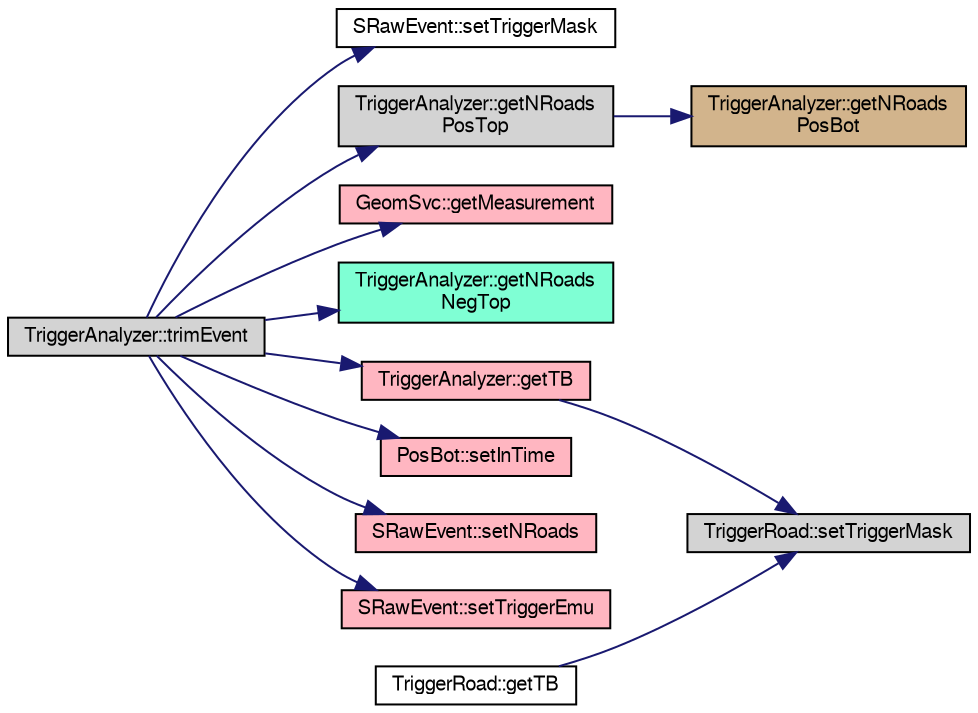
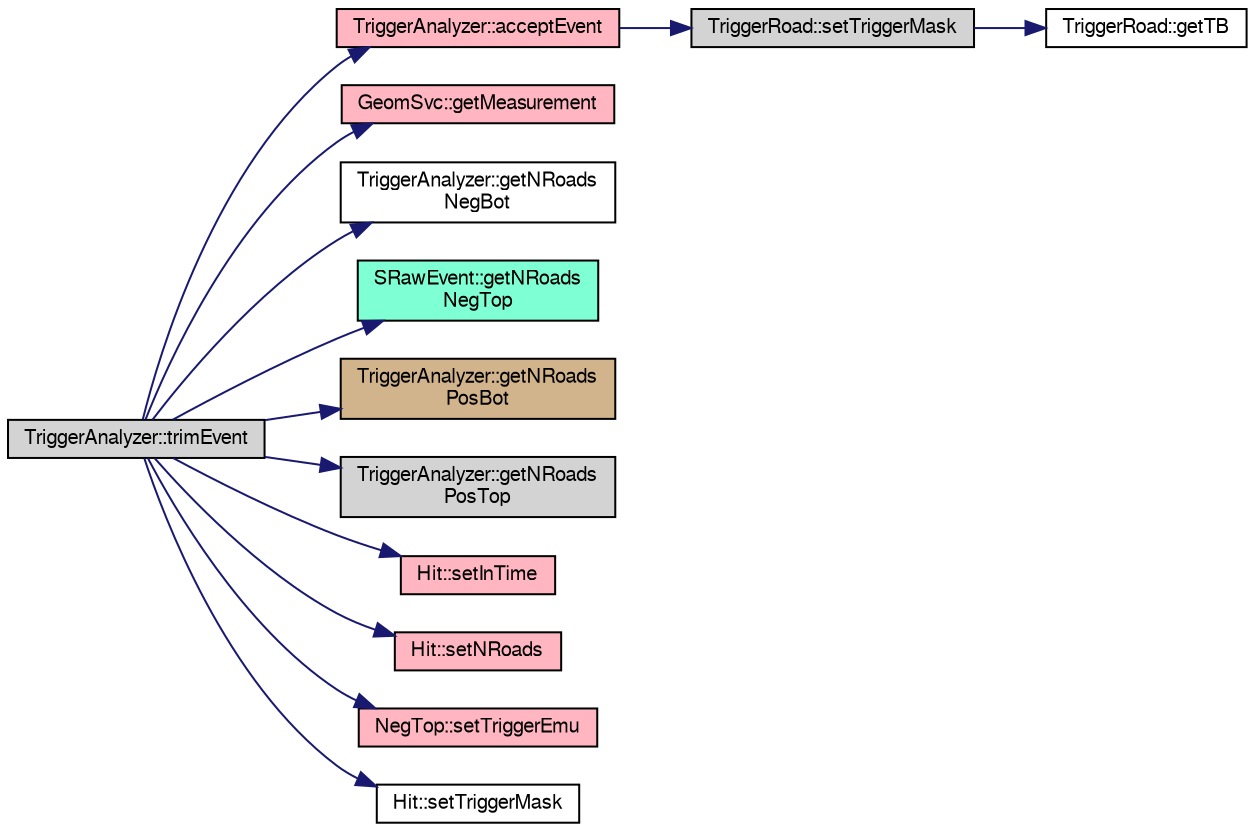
node "SRawEvent::setTriggerMask": label "SRawEvent::setTriggerMask" -> "Hit::setTriggerMask"
edge "TriggerAnalyzer::getNRoads PosTop" -> "TriggerAnalyzer::getNRoads PosBot": now "TriggerAnalyzer::trimEvent" -> "TriggerAnalyzer::getNRoads PosBot"
node "TriggerAnalyzer::getNRoads NegBot": added
node "TriggerAnalyzer::getNRoads NegTop": label "TriggerAnalyzer::getNRoads NegTop" -> "SRawEvent::getNRoads NegTop"
node "TriggerAnalyzer::getTB": label "TriggerAnalyzer::getTB" -> "TriggerAnalyzer::acceptEvent"
node "PosBot::setInTime": label "PosBot::setInTime" -> "Hit::setInTime"
node "SRawEvent::setNRoads": label "SRawEvent::setNRoads" -> "Hit::setNRoads"
node "SRawEvent::setTriggerEmu": label "SRawEvent::setTriggerEmu" -> "NegTop::setTriggerEmu"
edge "TriggerRoad::getTB" -> "TriggerRoad::setTriggerMask": reversed
